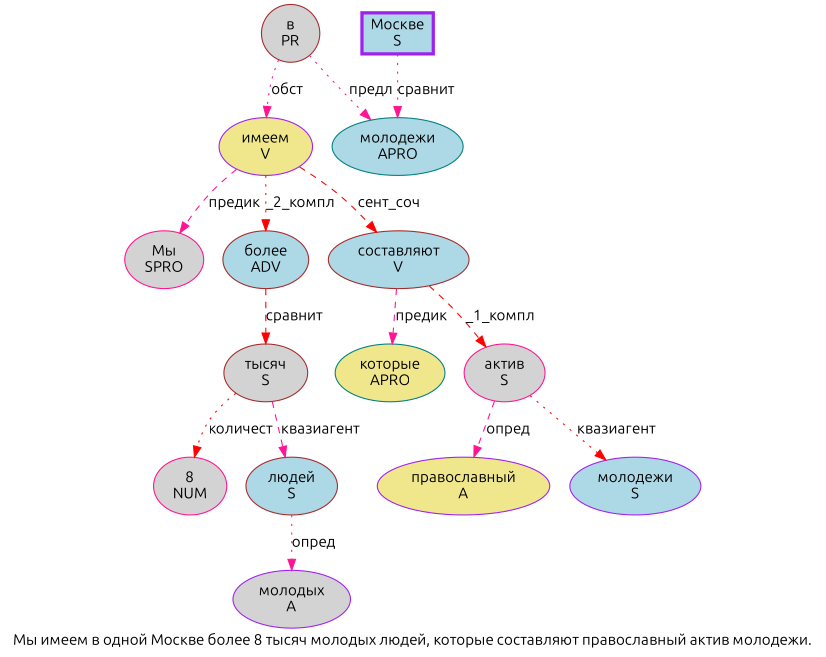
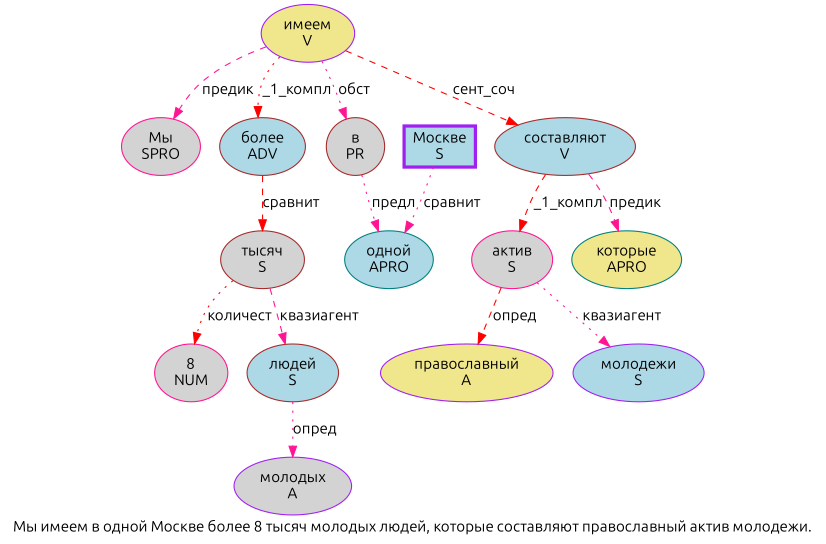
edge "в PR" -> "имеем V": reversed
node "молодежи APRO": label "молодежи APRO" -> "одной APRO"
edge "имеем V" -> "более ADV": label "_2_компл" -> "_1_компл"
edge "актив S" -> "православный A": color deeppink -> red
edge "актив S" -> "молодежи S": color red -> deeppink
